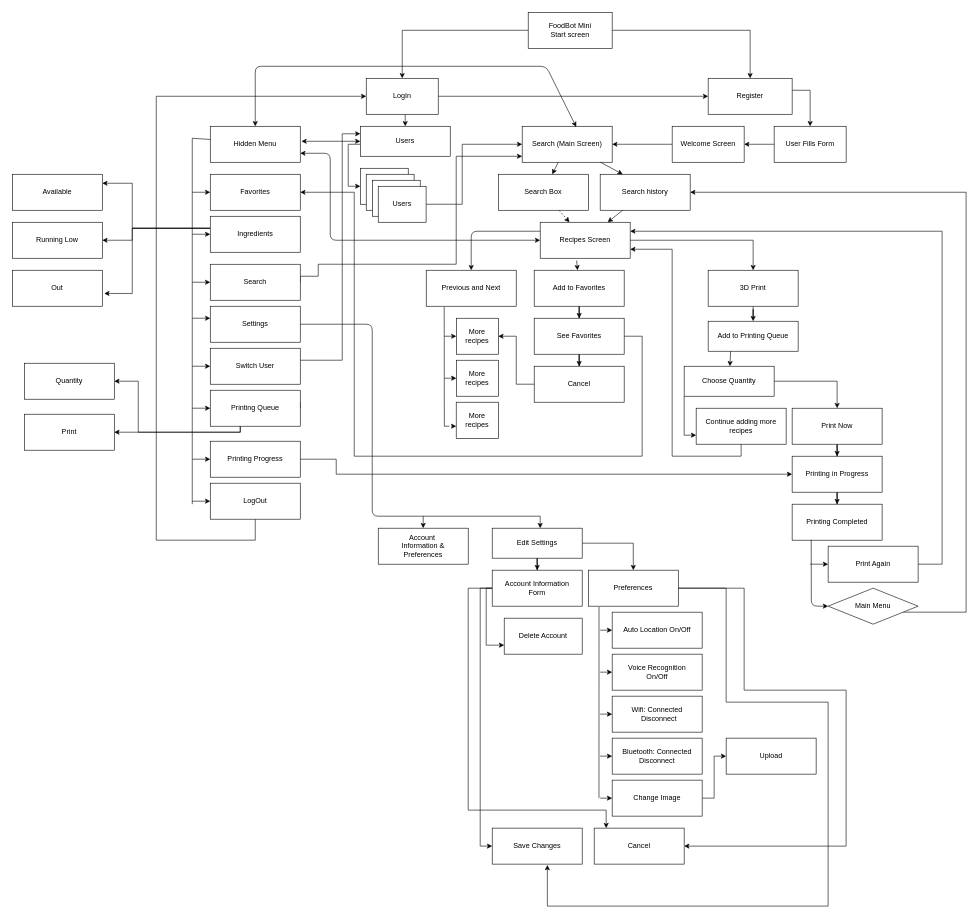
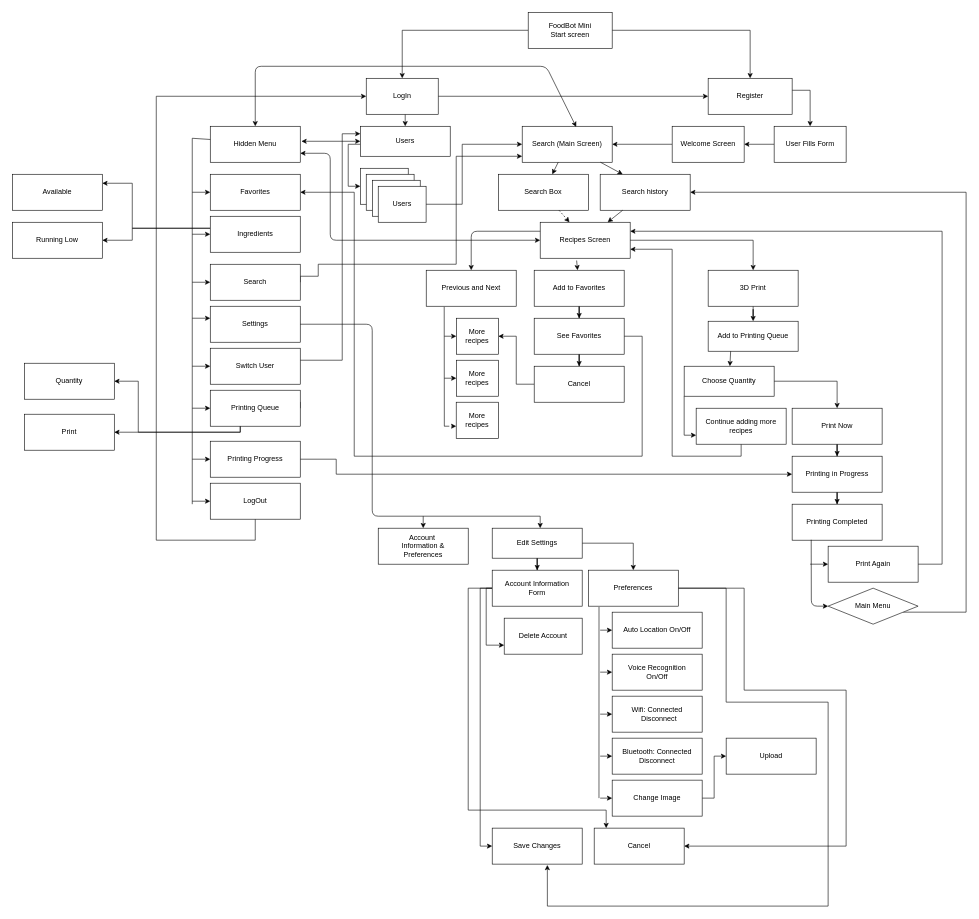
node "Out": removed
edge "Ingredients" -> "Out": removed
